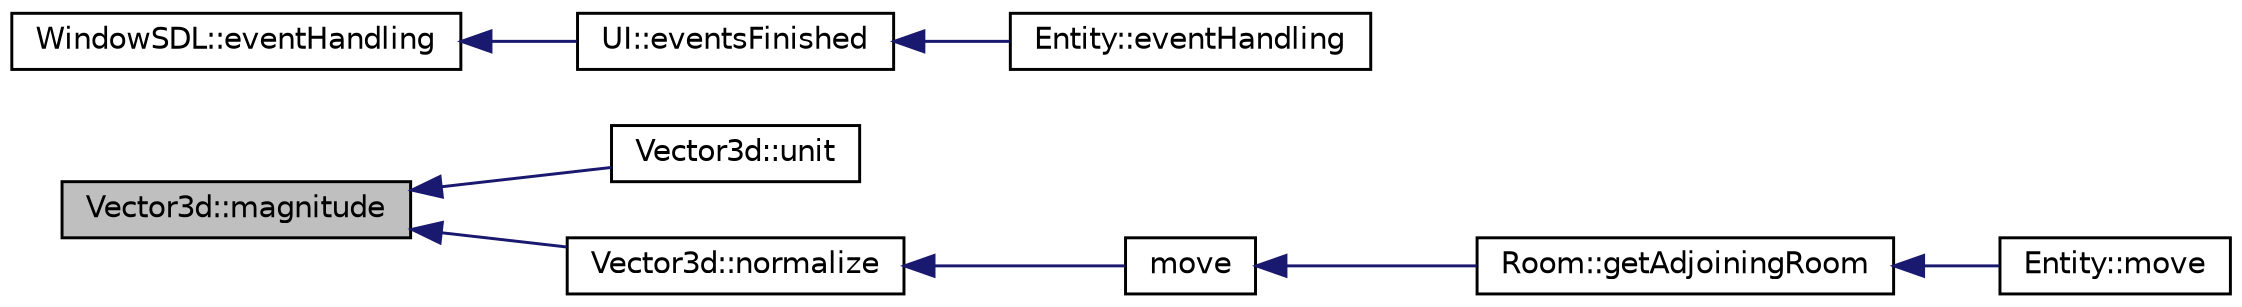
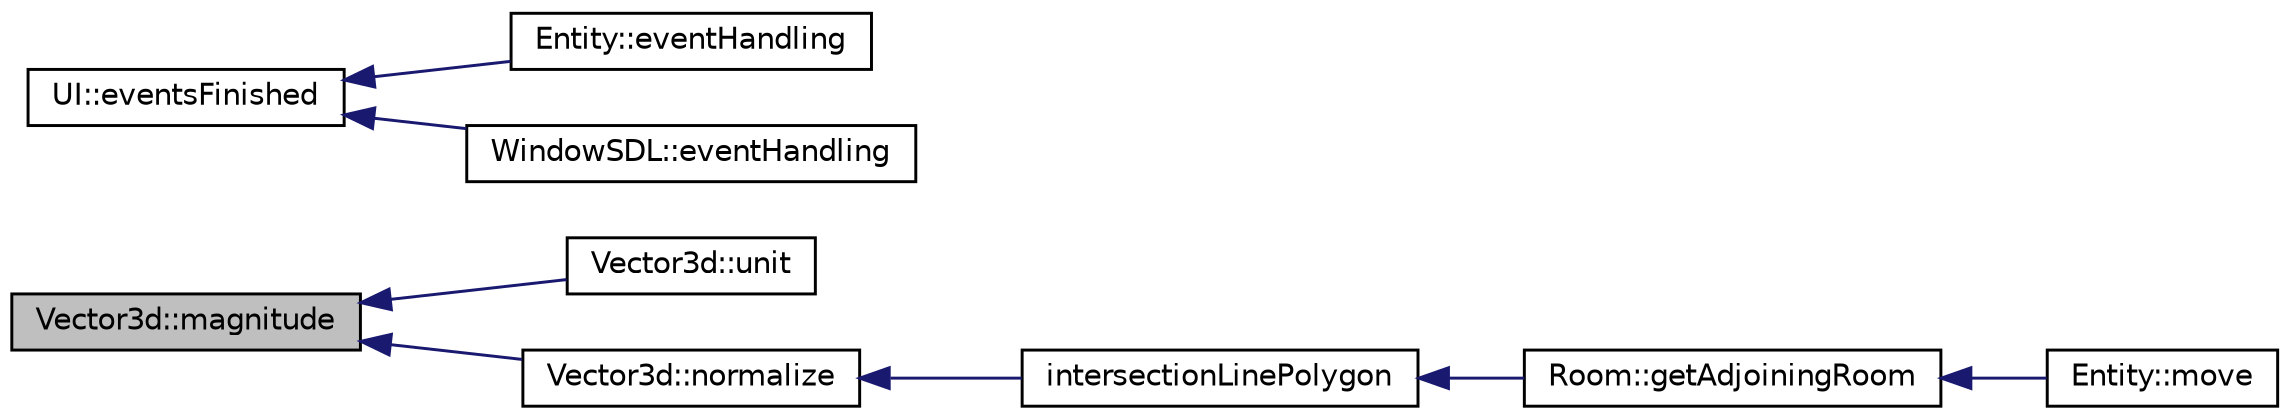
edge "UI::eventsFinished" -> "WindowSDL::eventHandling": reversed
node "move": label "move" -> "intersectionLinePolygon"
